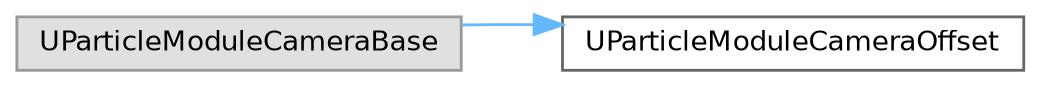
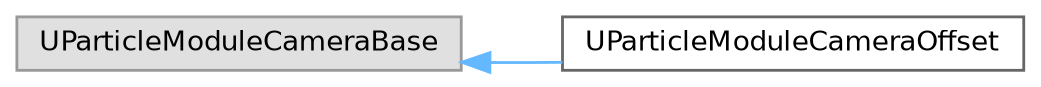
edge "UParticleModuleCameraBase" -> "UParticleModuleCameraOffset": reversed
